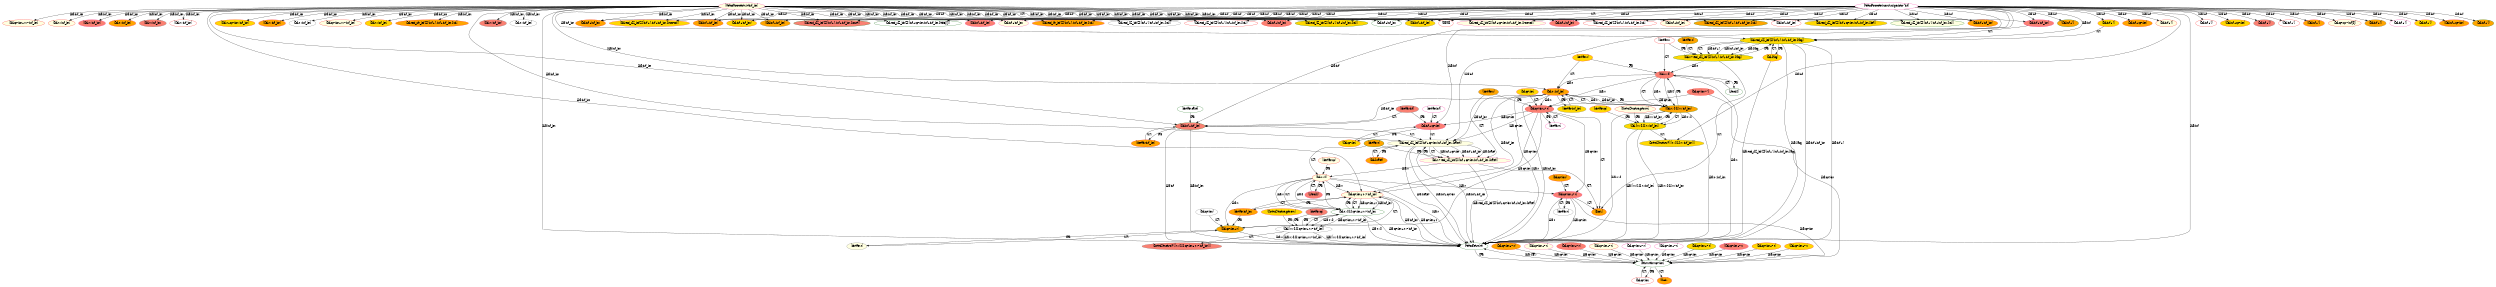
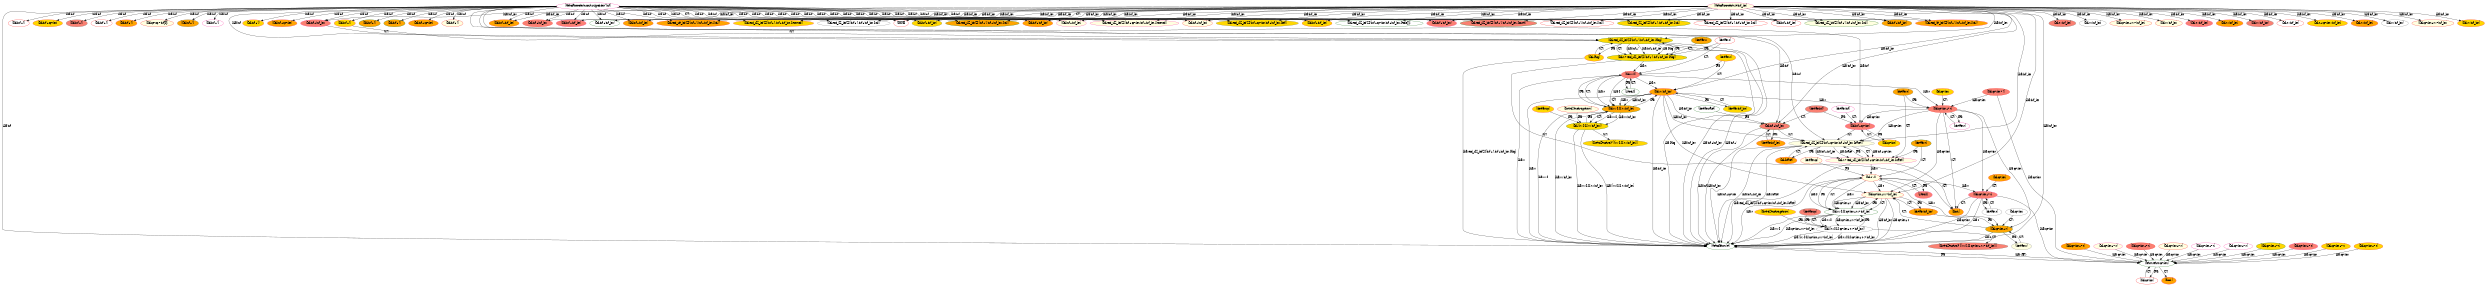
edge "(MethodParameterIn,const unsigned char *buf)" -> "(ControlStructure,if (!(n > 0 && n < buf_len)))": now "(MethodParameterIn,const unsigned char *buf)" -> "(Call,read_u64_leb128 (buf + 1, buf + buf_len, &val))"
